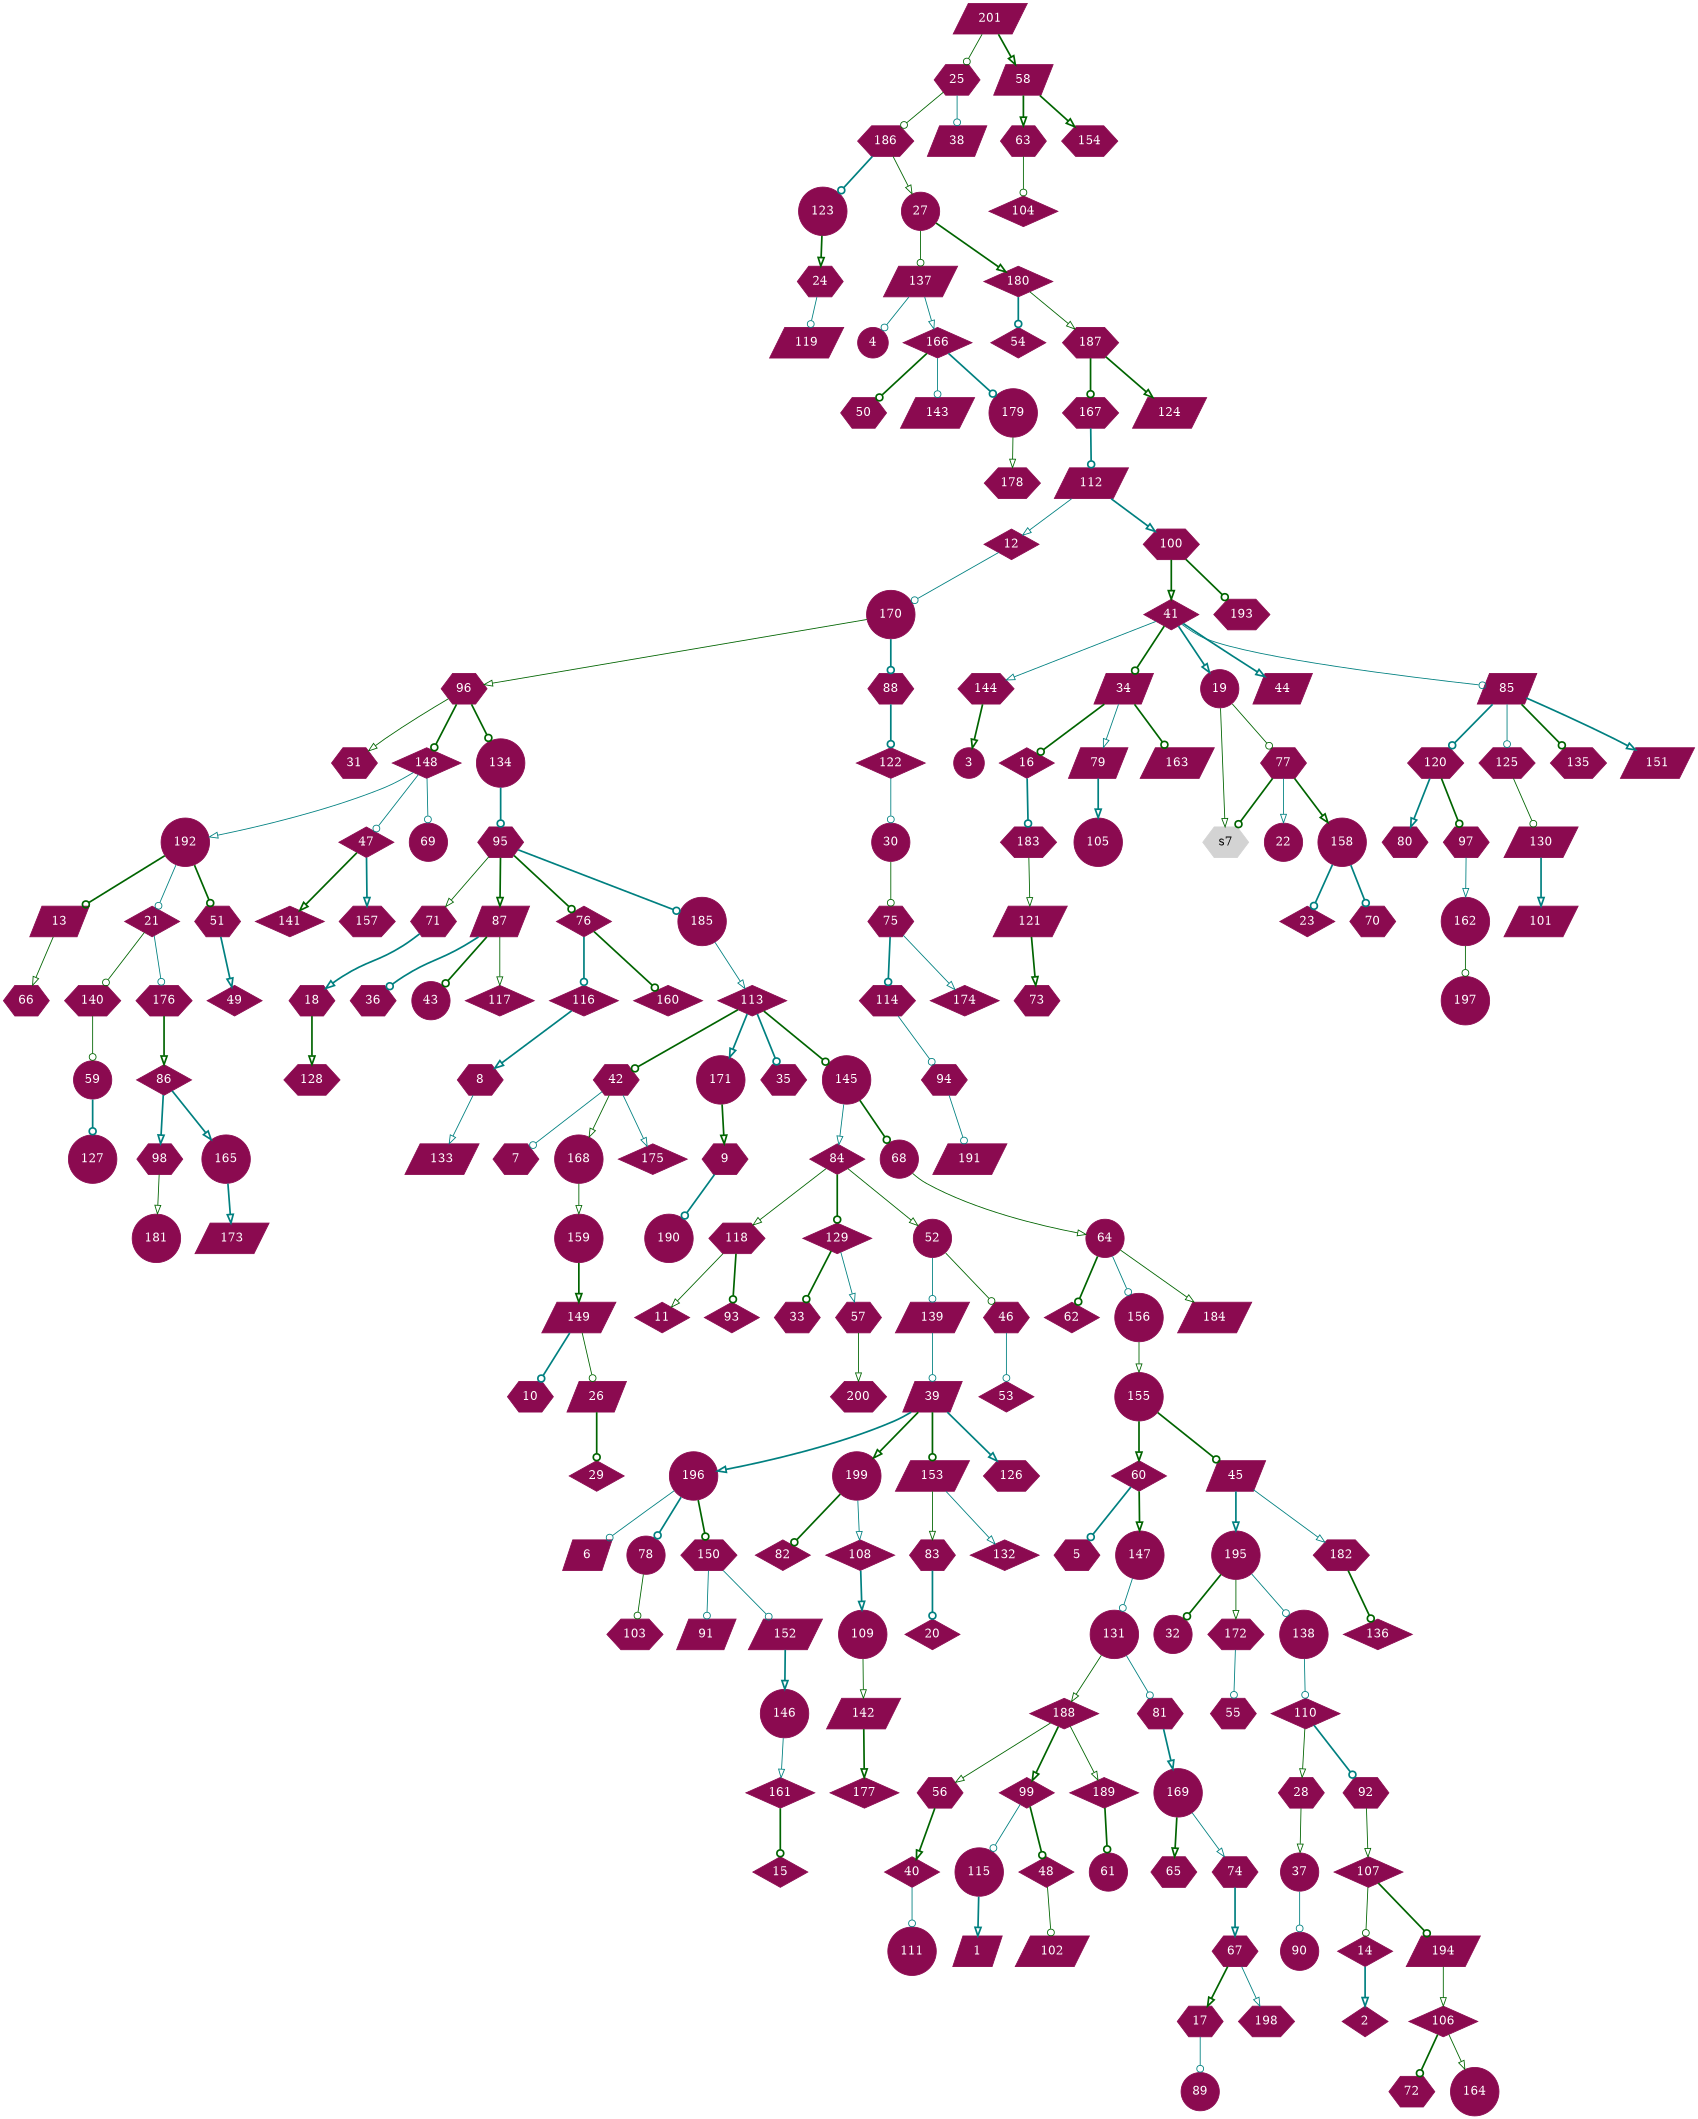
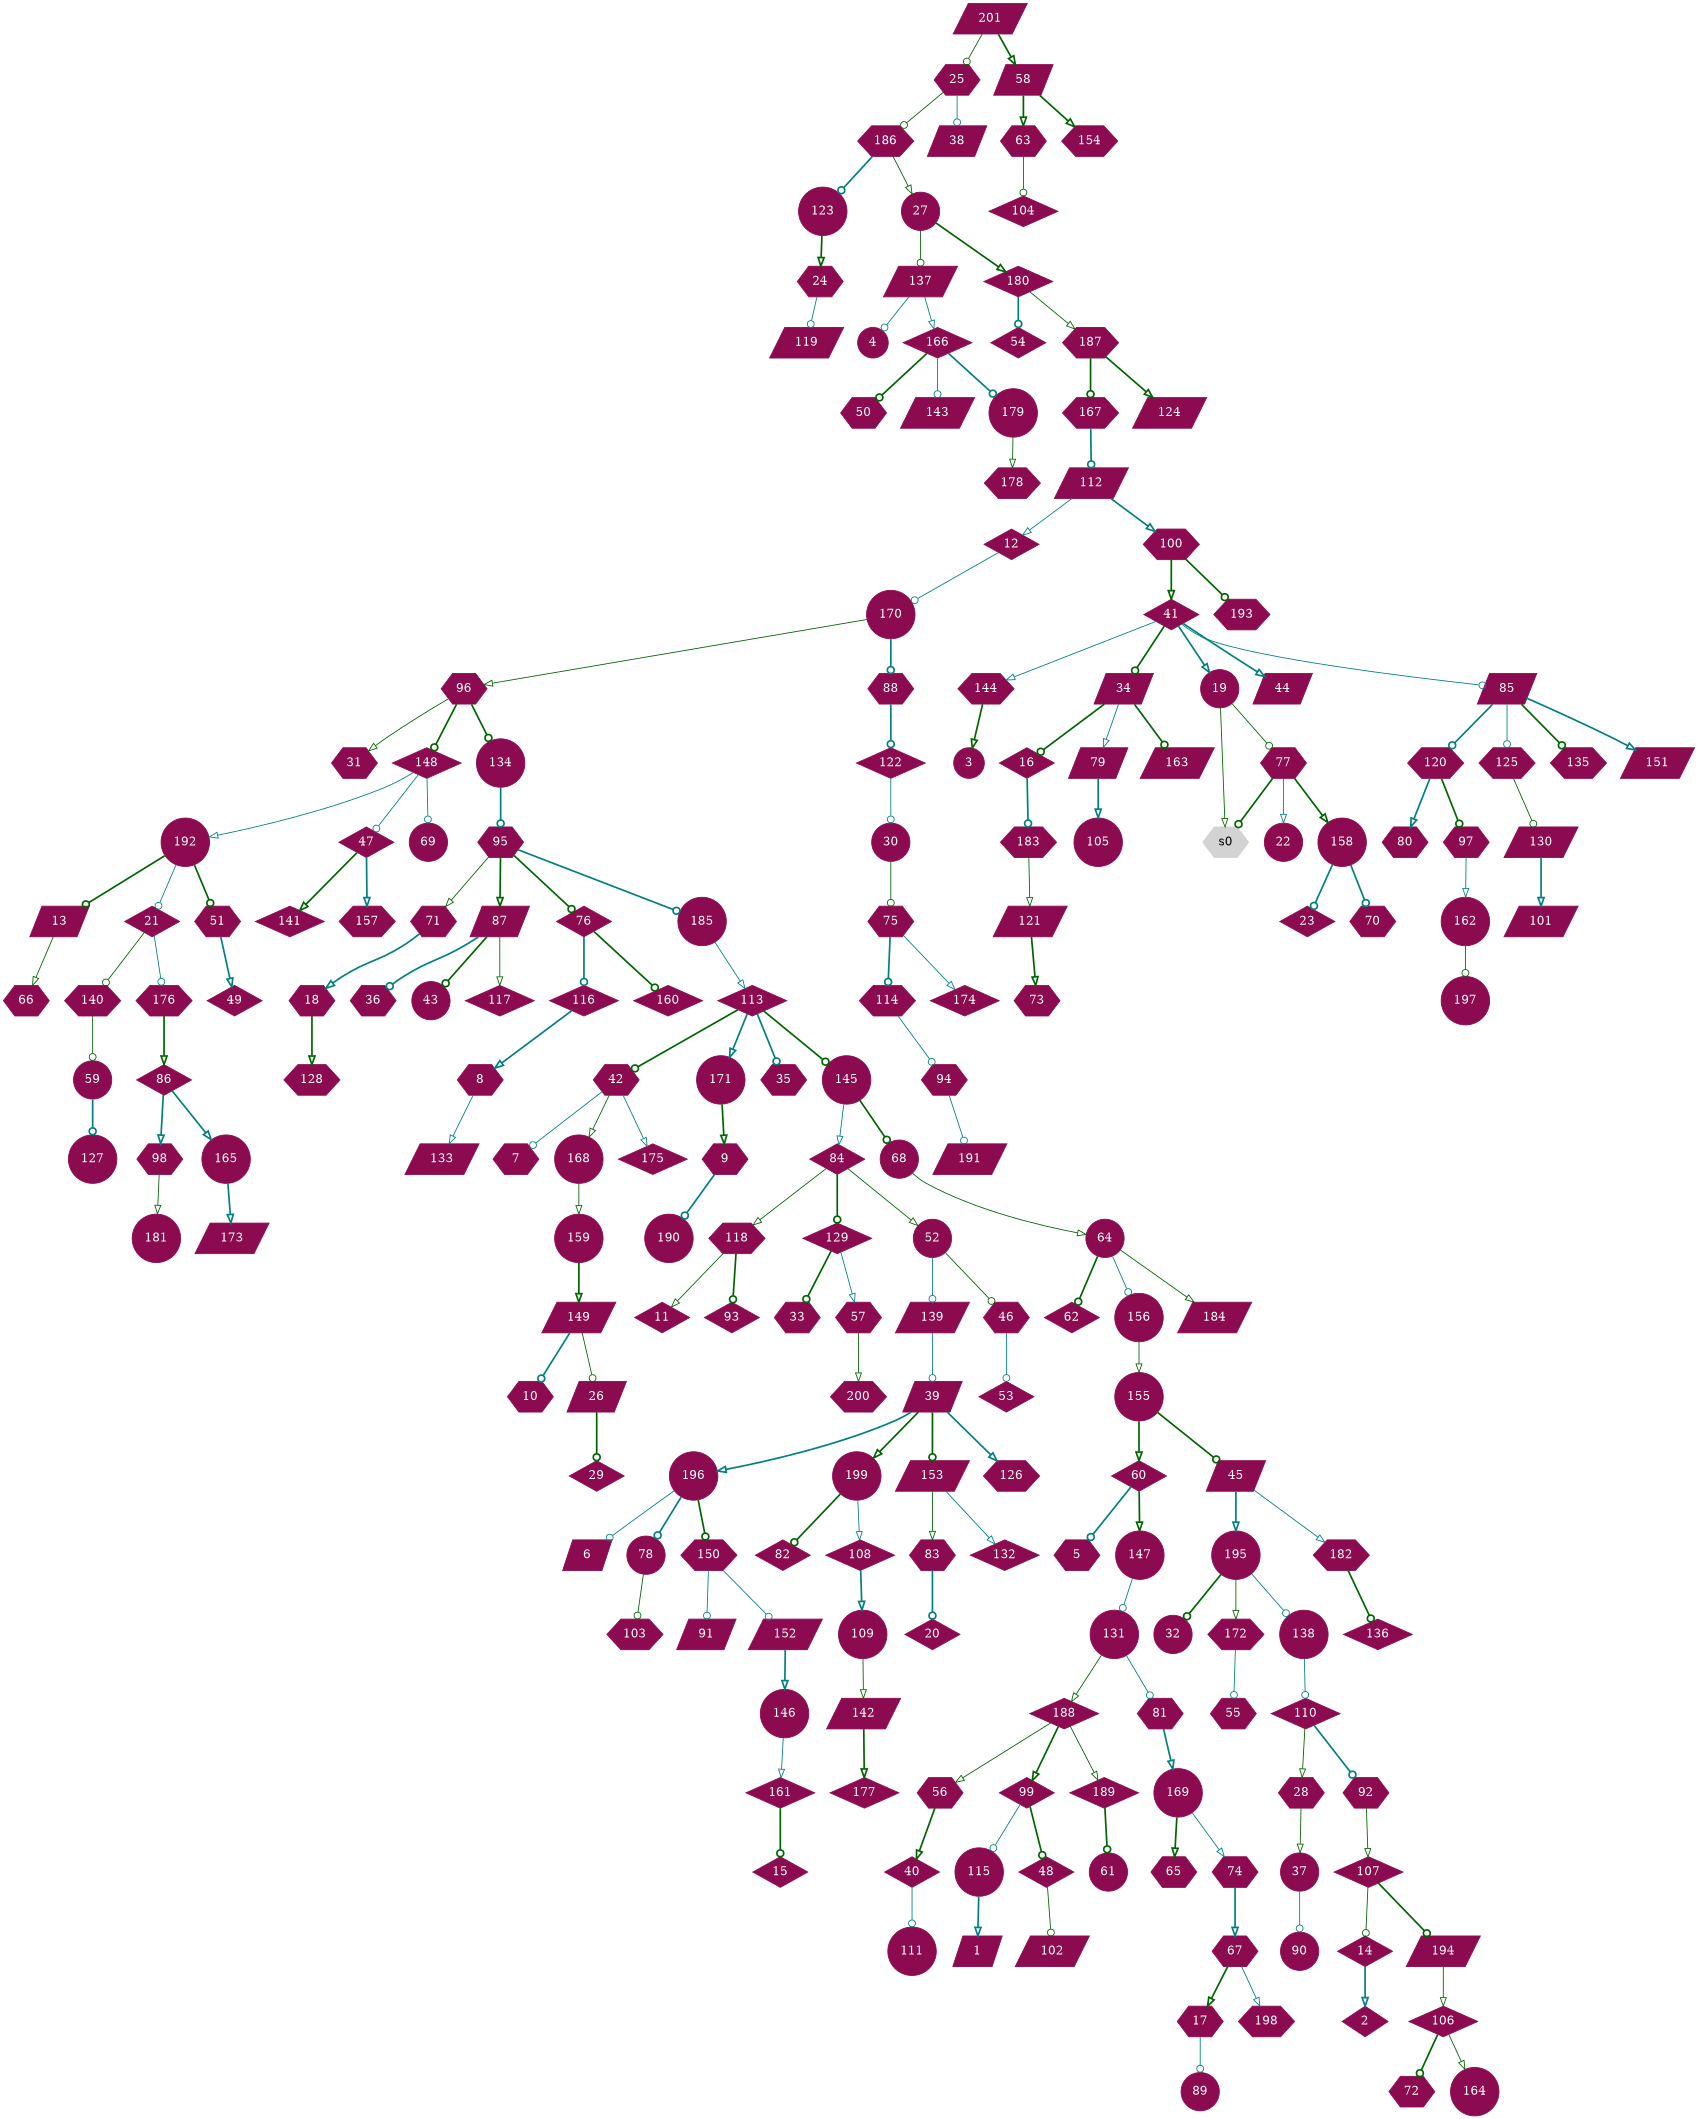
node "s7": label "s7" -> "s0"
